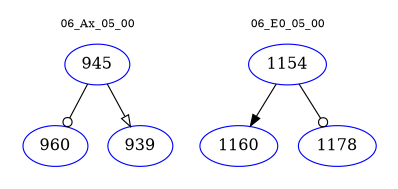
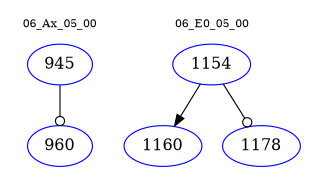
node "939": removed
